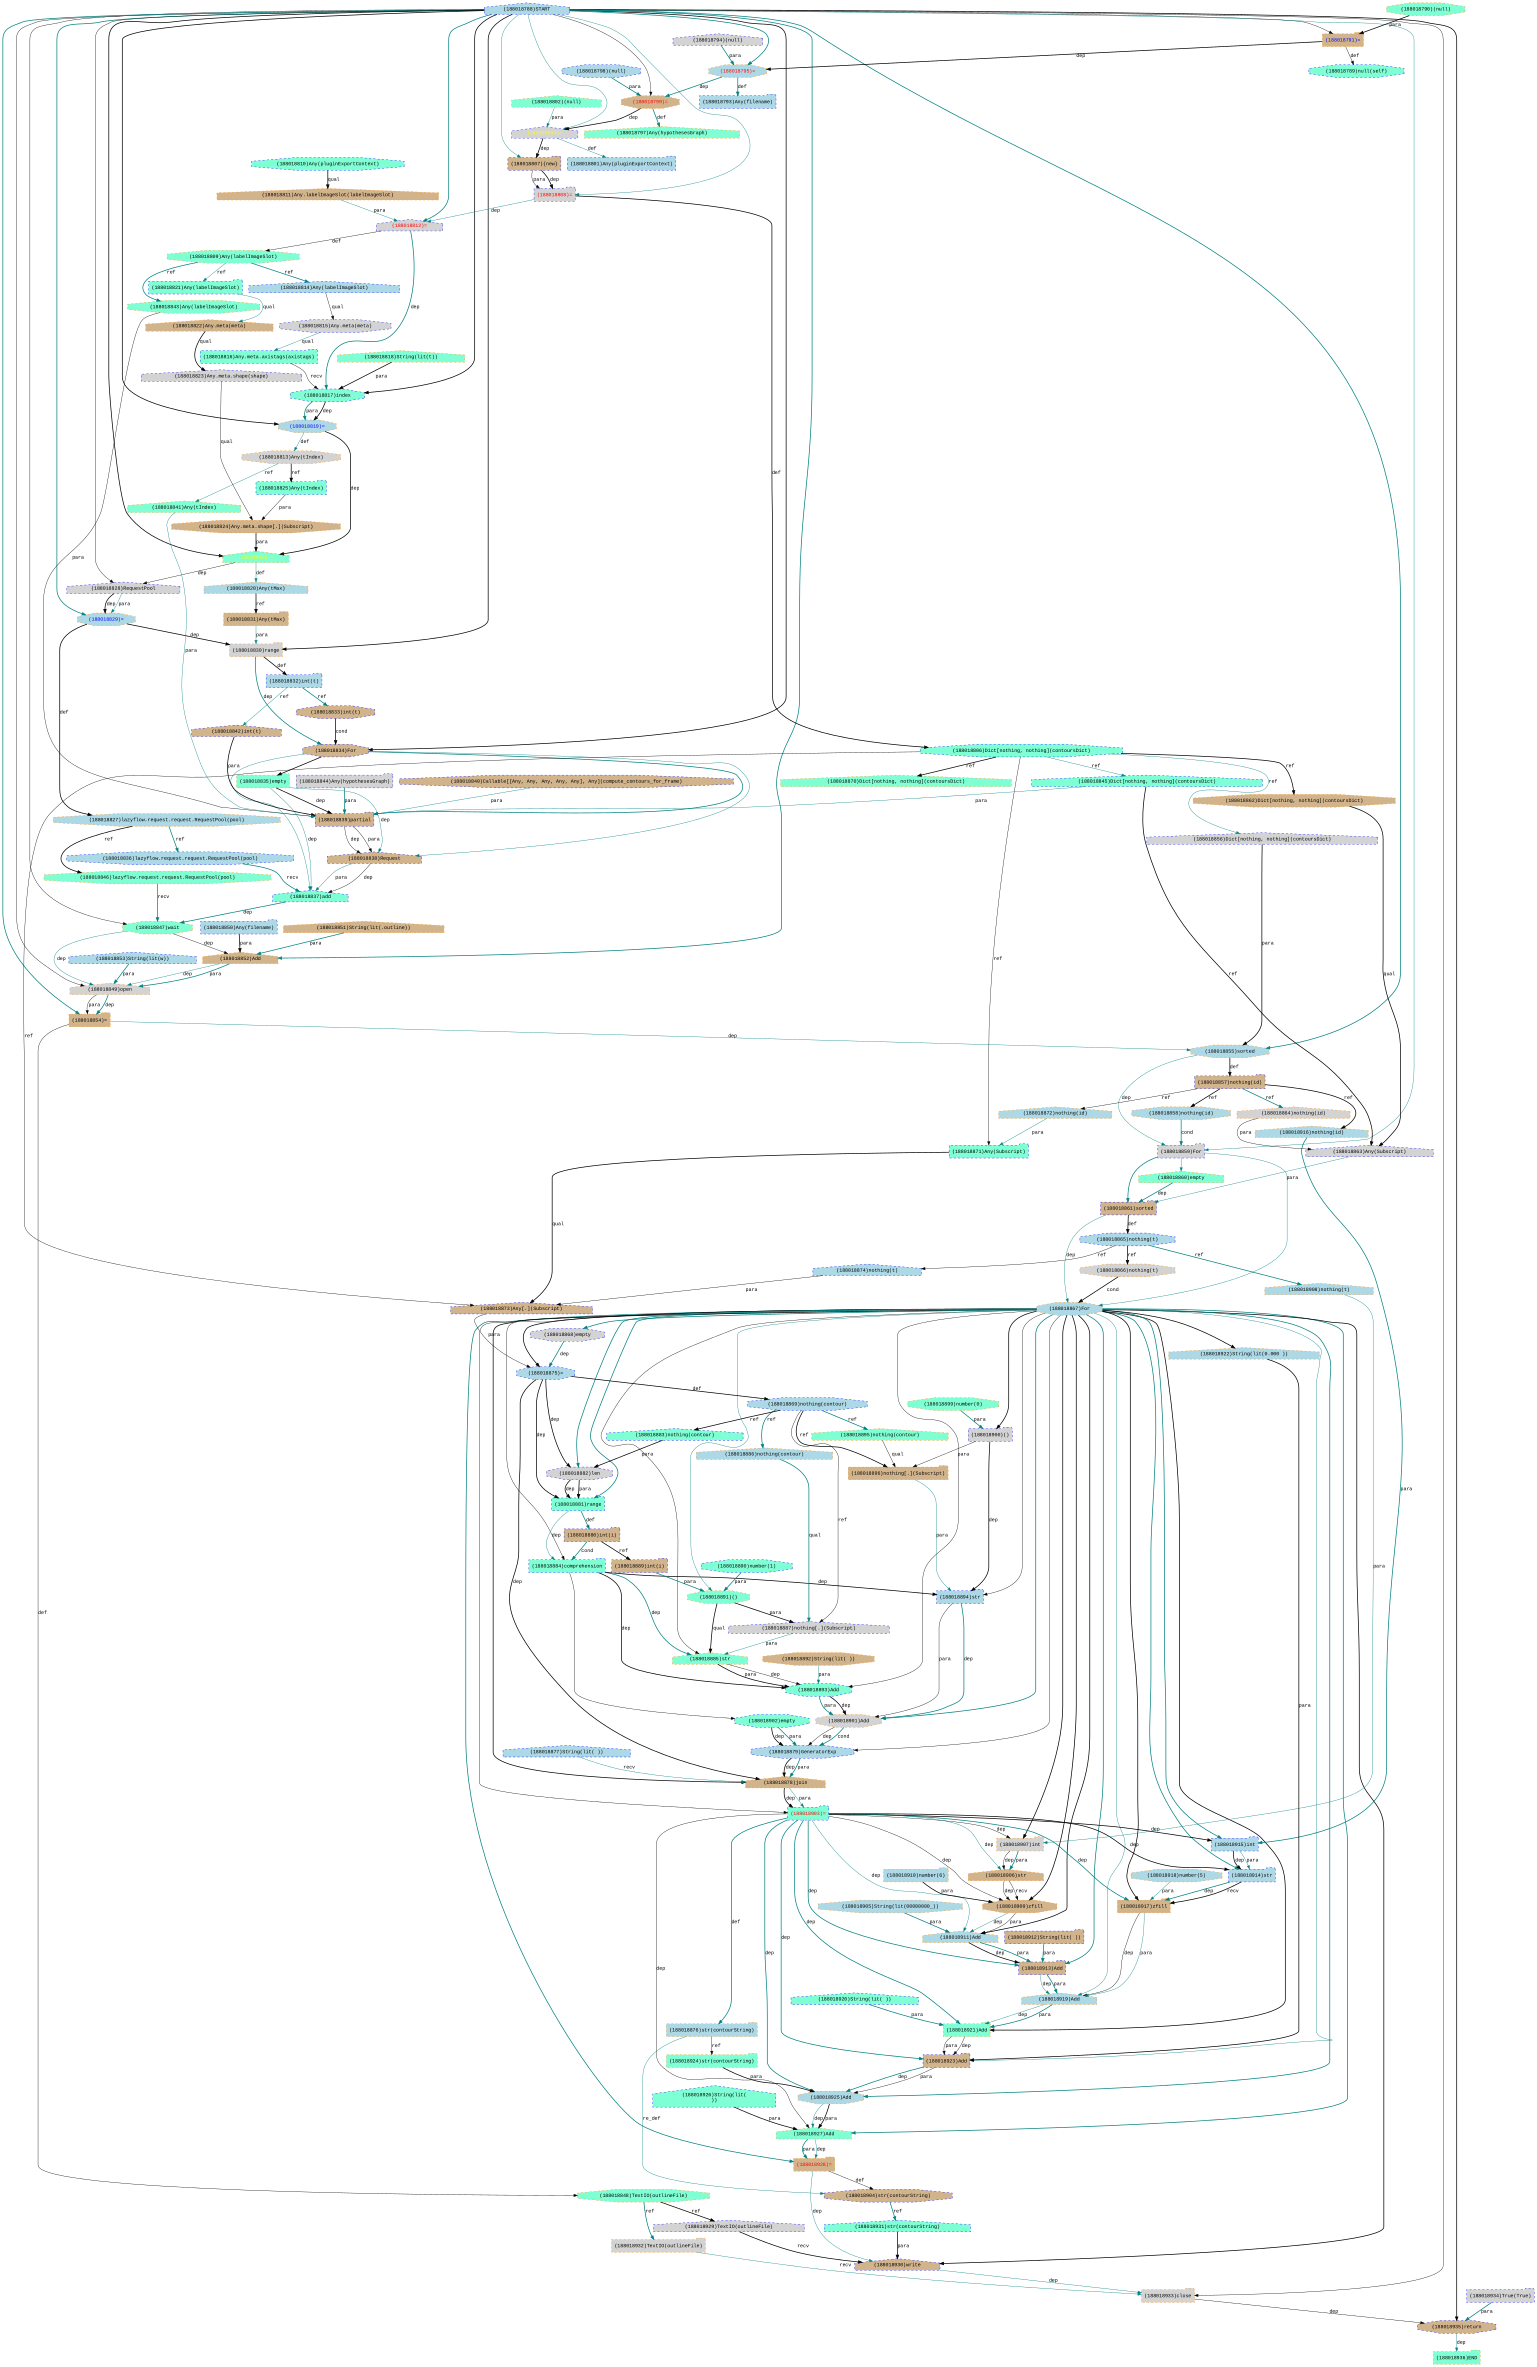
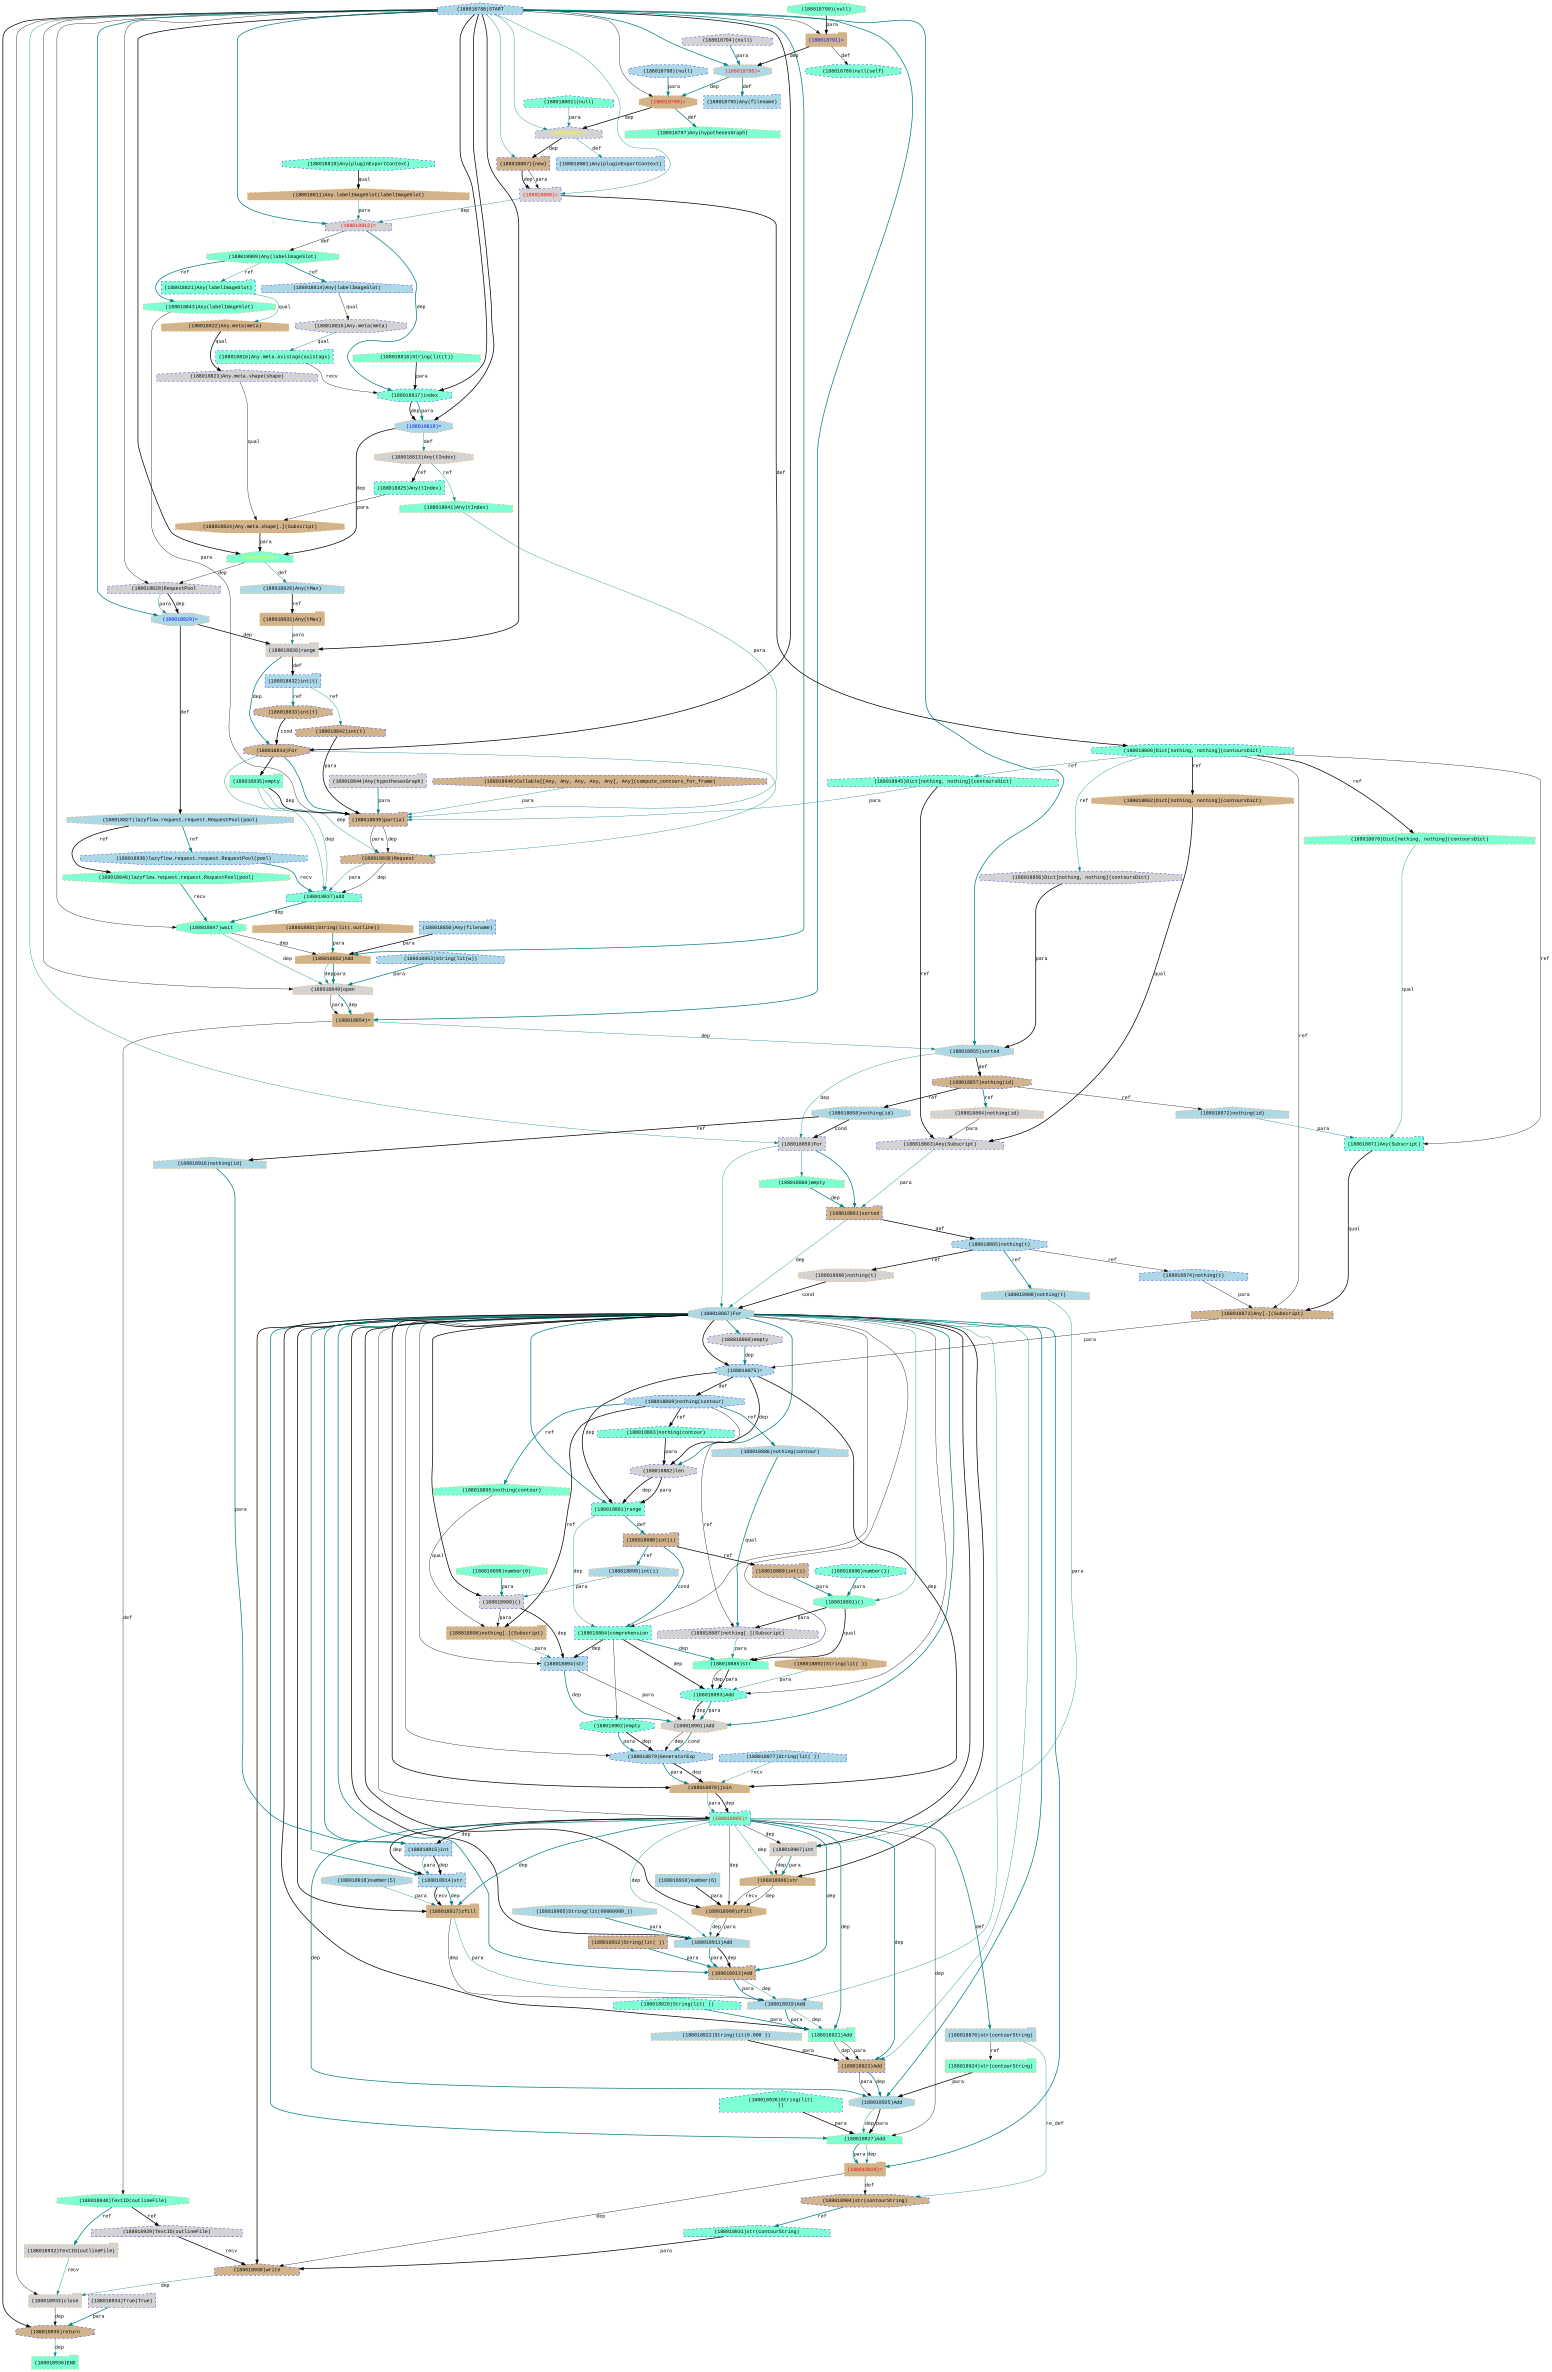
node "(188018802)(null)": color darkorange -> blue
node "(188018856)Dict[nothing, nothing](contoursDict)": shape house -> octagon
edge "(188018870)Dict[nothing, nothing](contoursDict)" -> "(188018871)Any(Subscript)": added, label "qual"
node "(188018857)nothing(id)": shape folder -> octagon
edge "(188018857)nothing(id)" -> "(188018916)nothing(id)": now "(188018858)nothing(id)" -> "(188018916)nothing(id)"
edge "(188018858)nothing(id)" -> "(188018859)For": color teal -> black
edge "(188018867)For" -> "(188018922)String(lit(0.000 ))": now "(188018867)For" -> "(188018906)str"
node "(188018898)int(i)": added
edge "(188018928)=" -> "(188018930)write": color teal -> black
